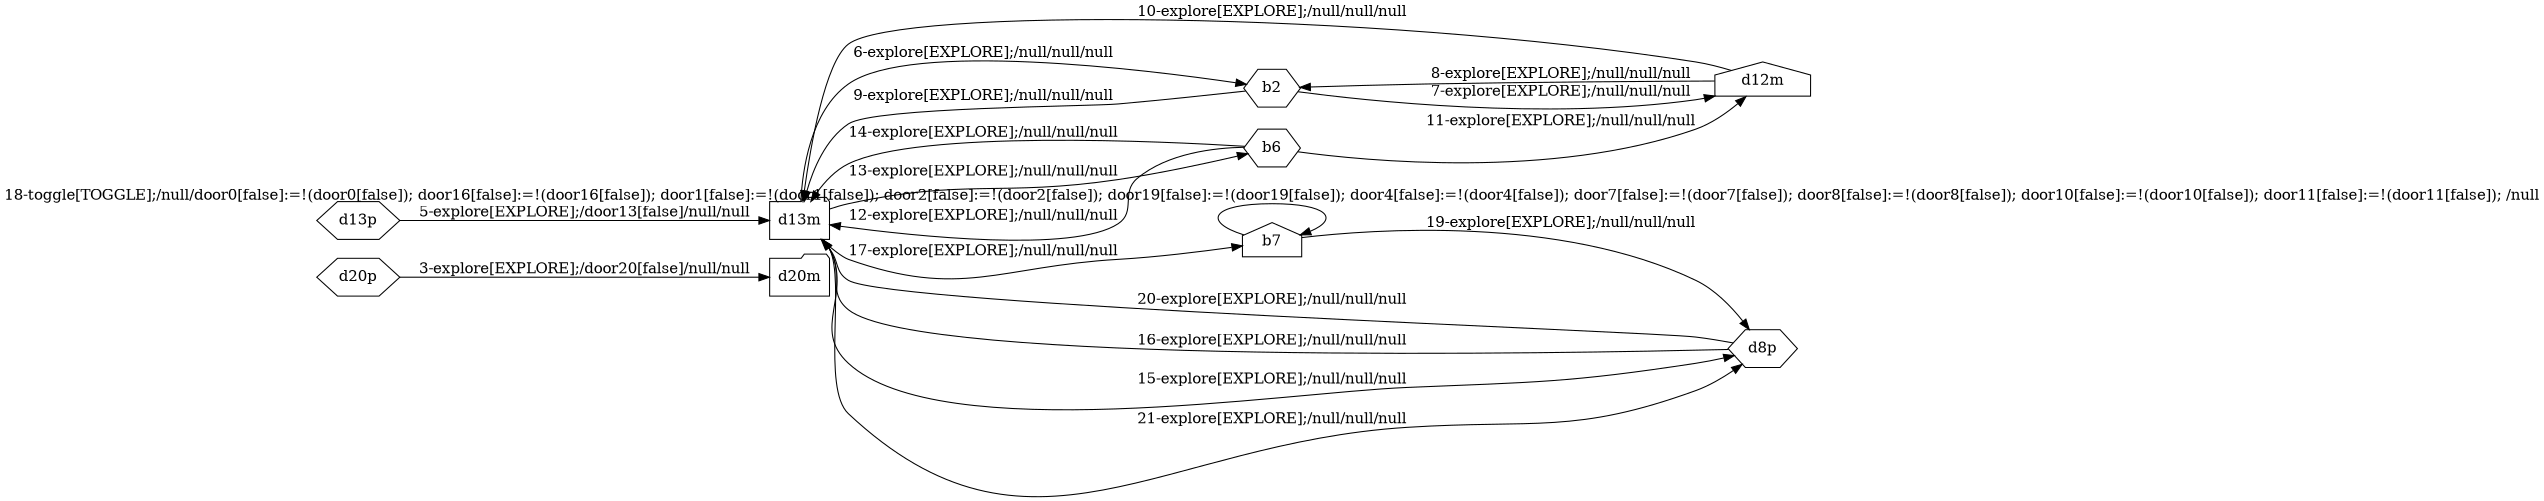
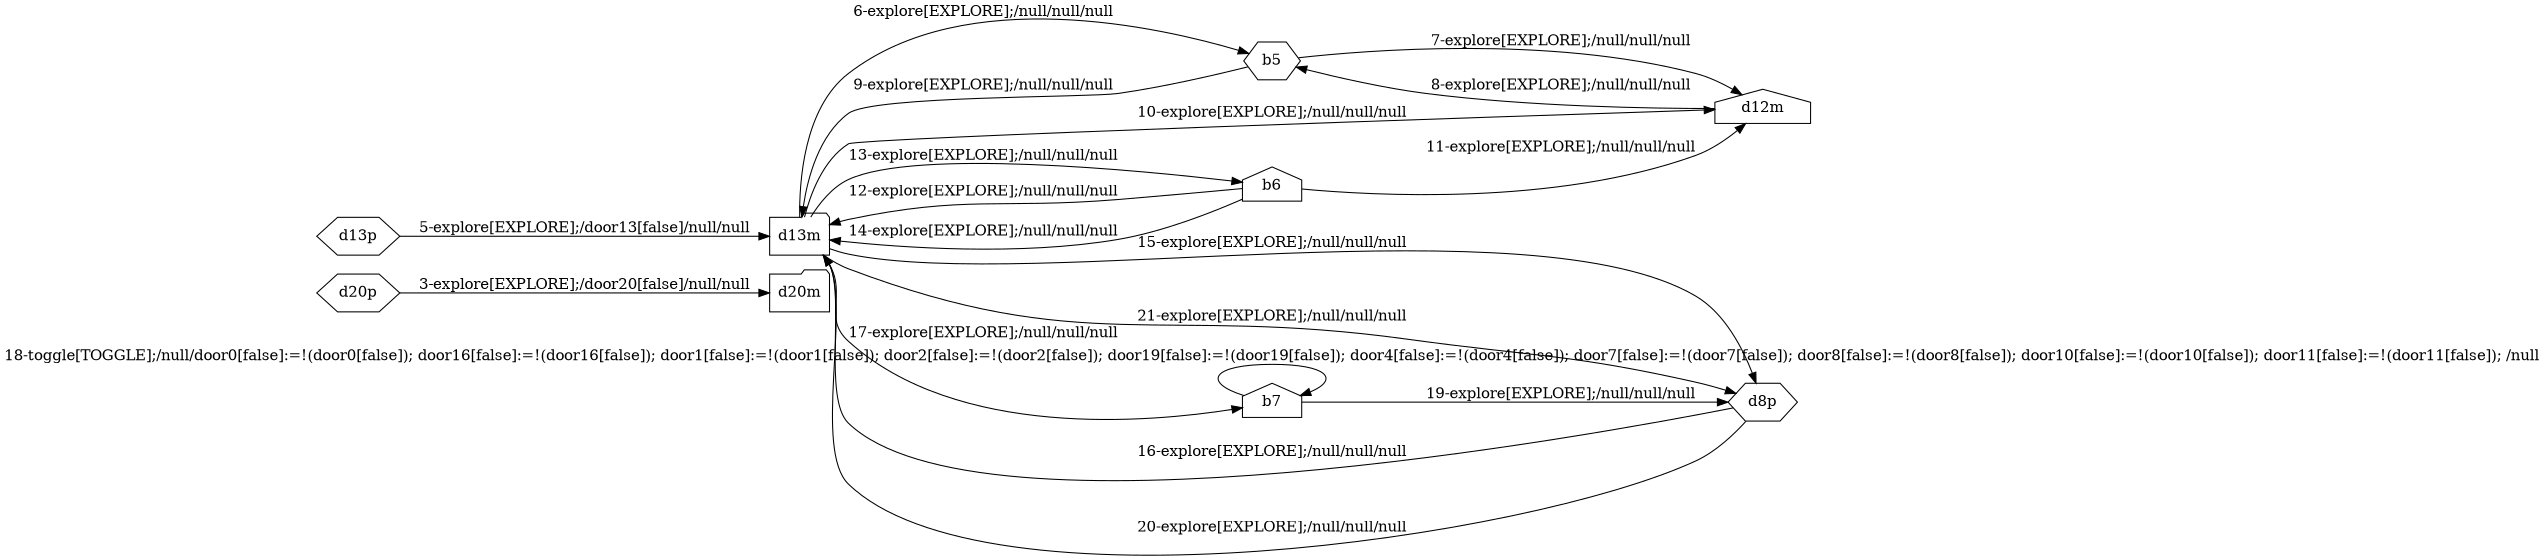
edge "d12m" -> "d13m": reversed
node "b2": label "b2" -> "b5"
node "b6": shape hexagon -> house
